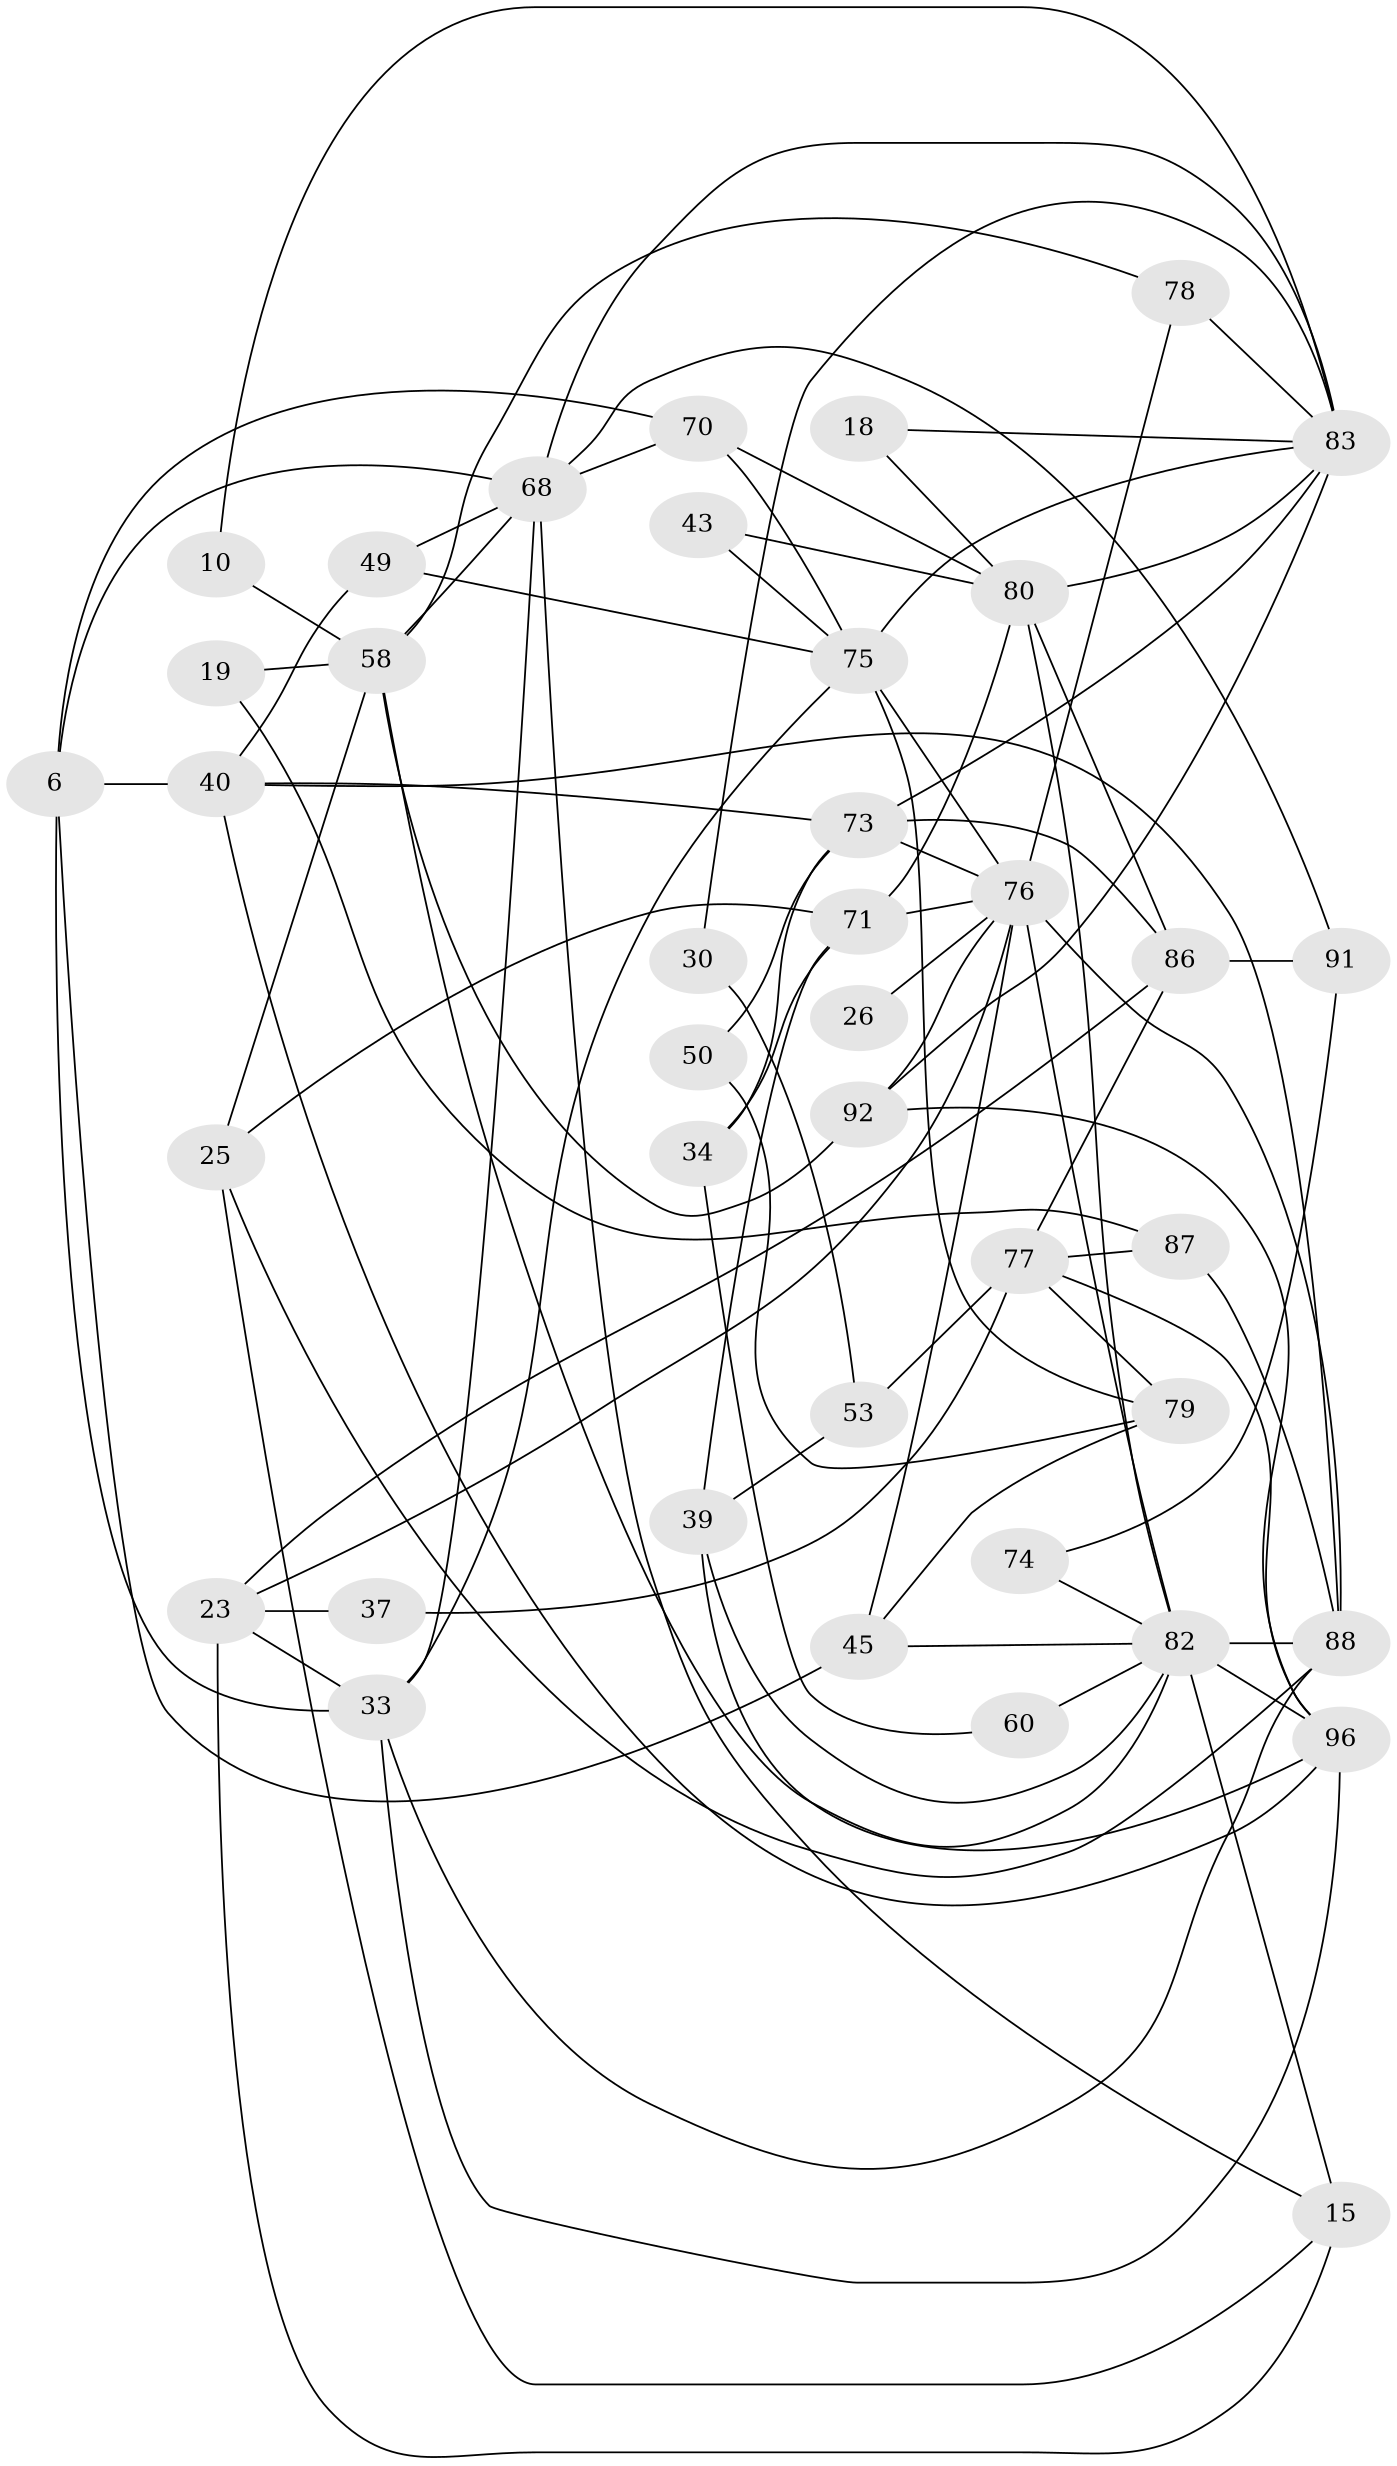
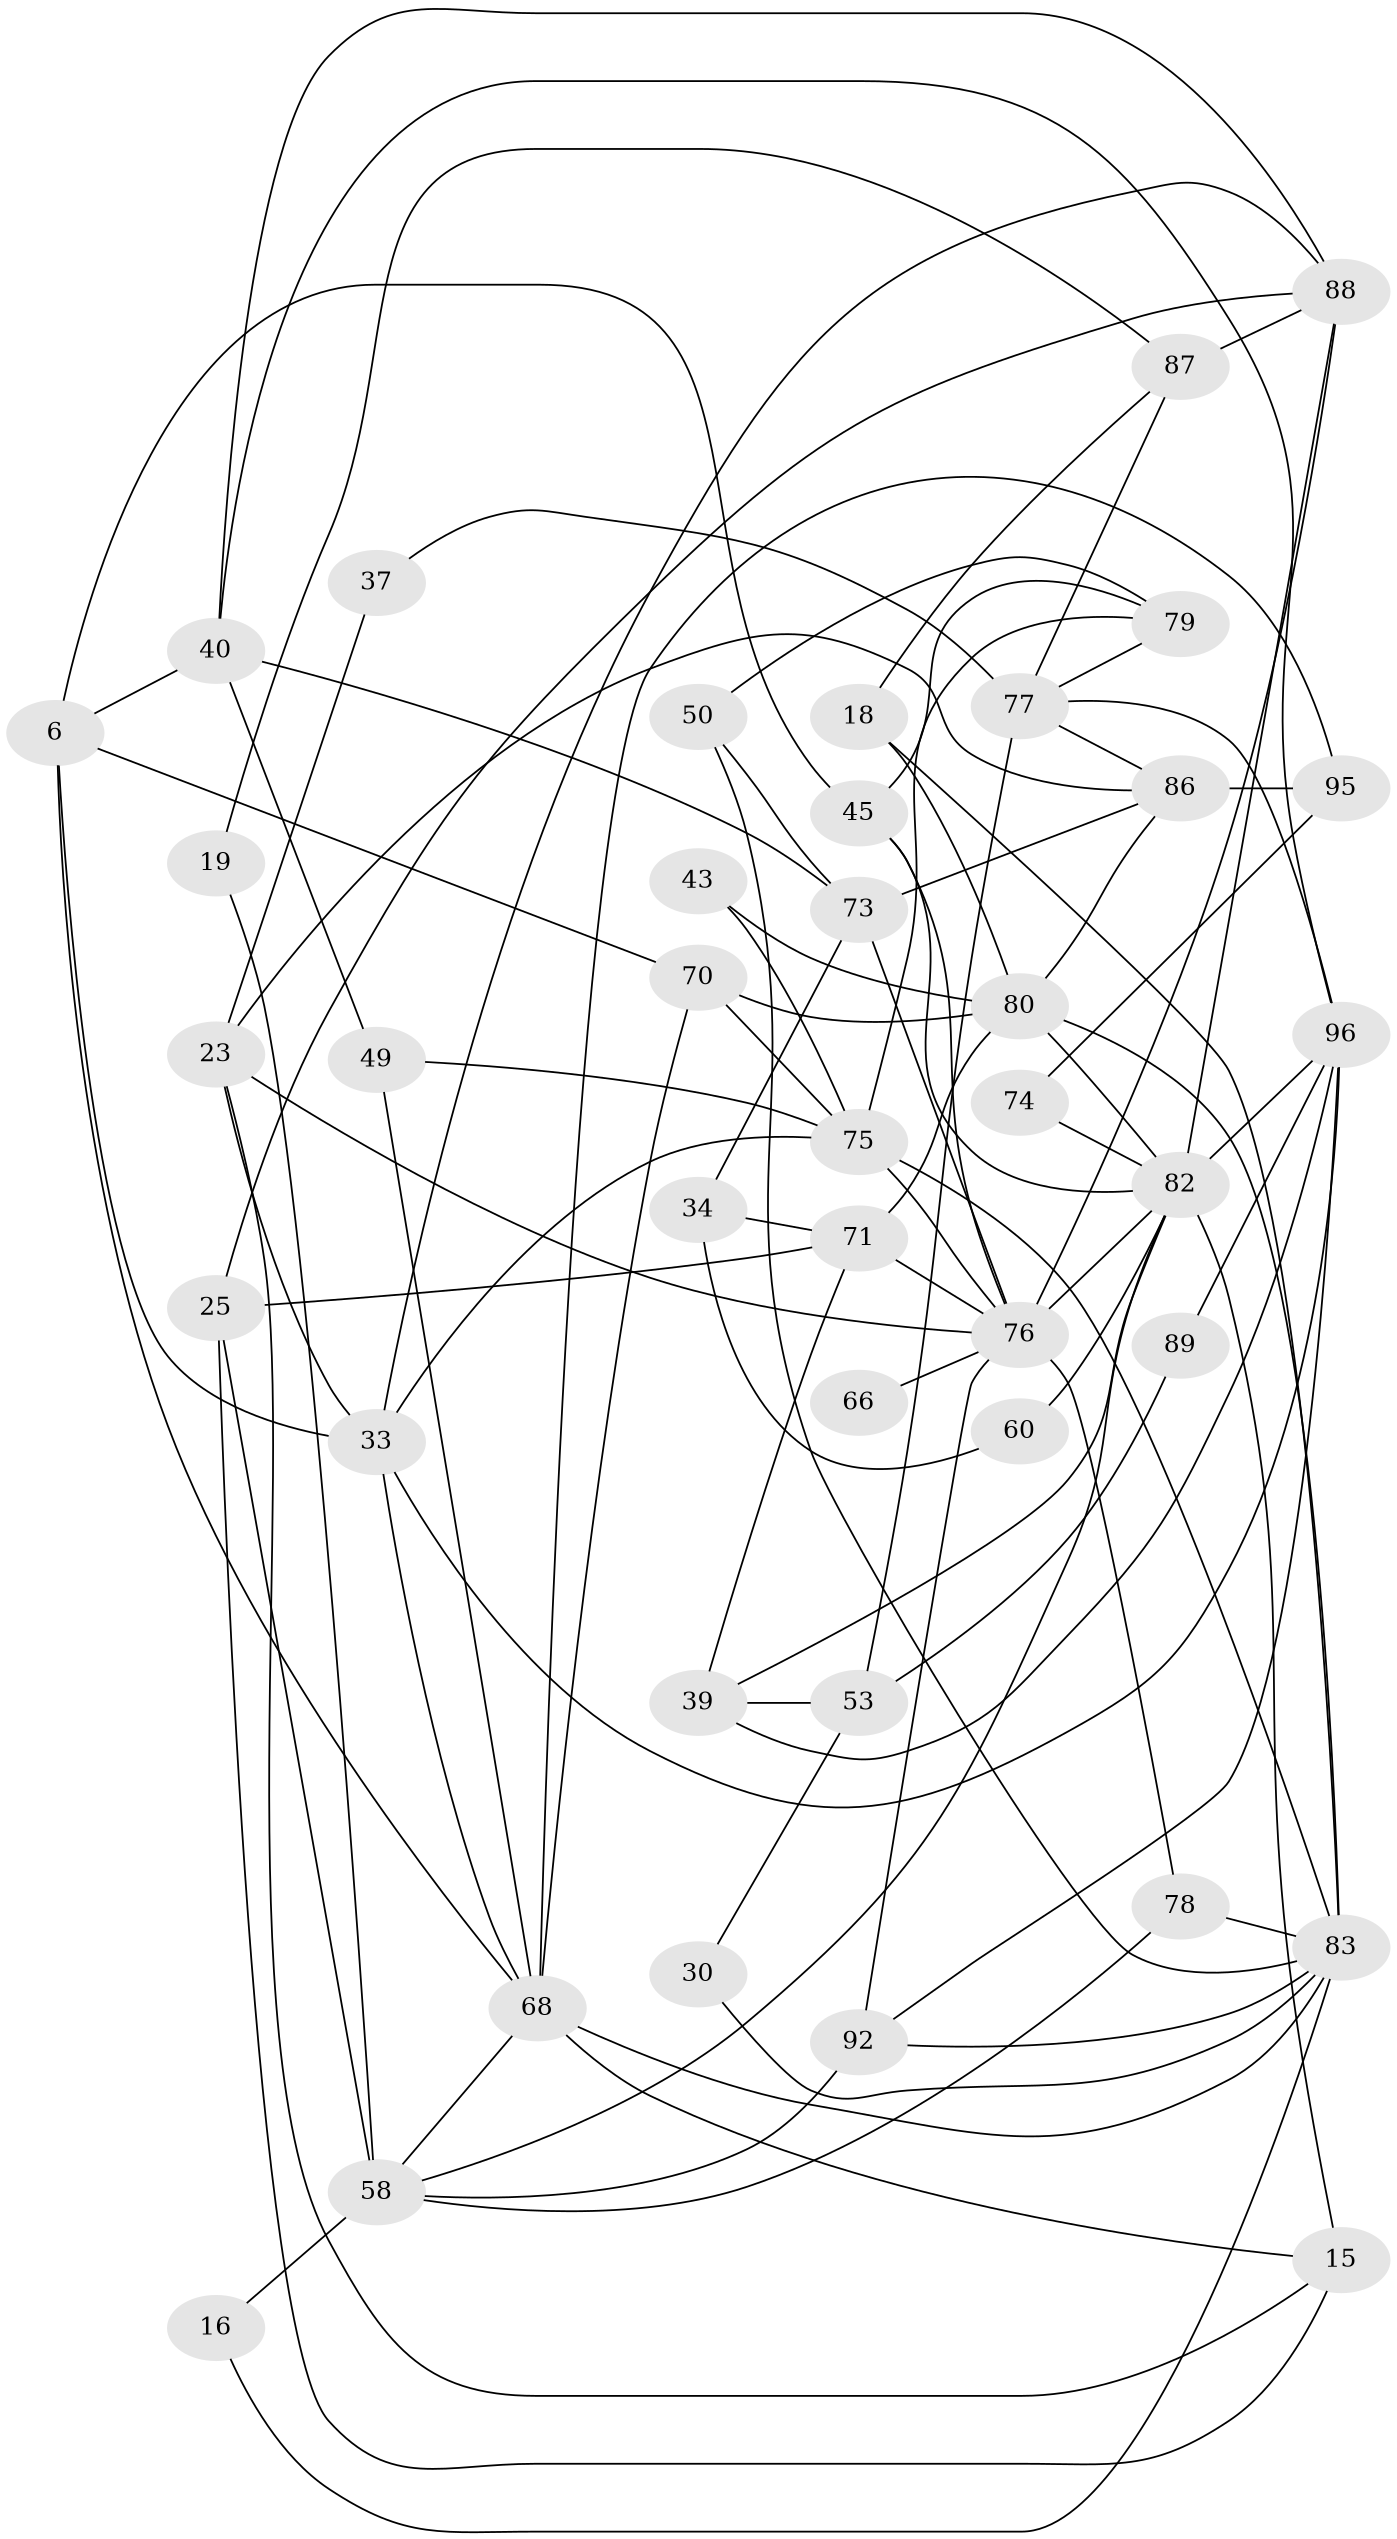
edge "87" -- "18": added
node "10": label "10" -> "16"
edge "83" -- "73": now "83" -- "50"
node "91": label "91" -> "95"
node "26": label "26" -> "66"
node "89": added
